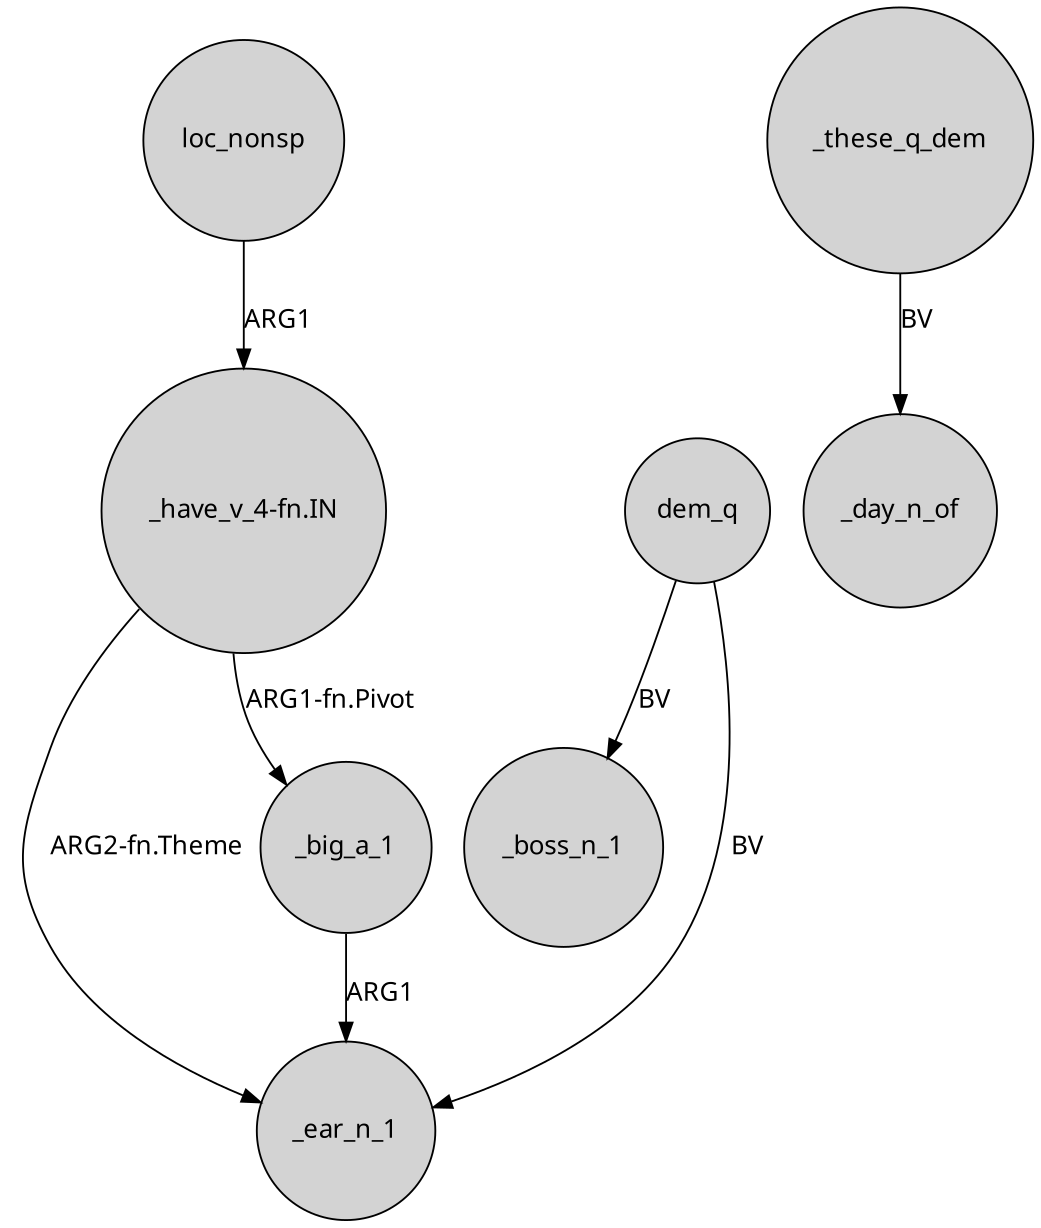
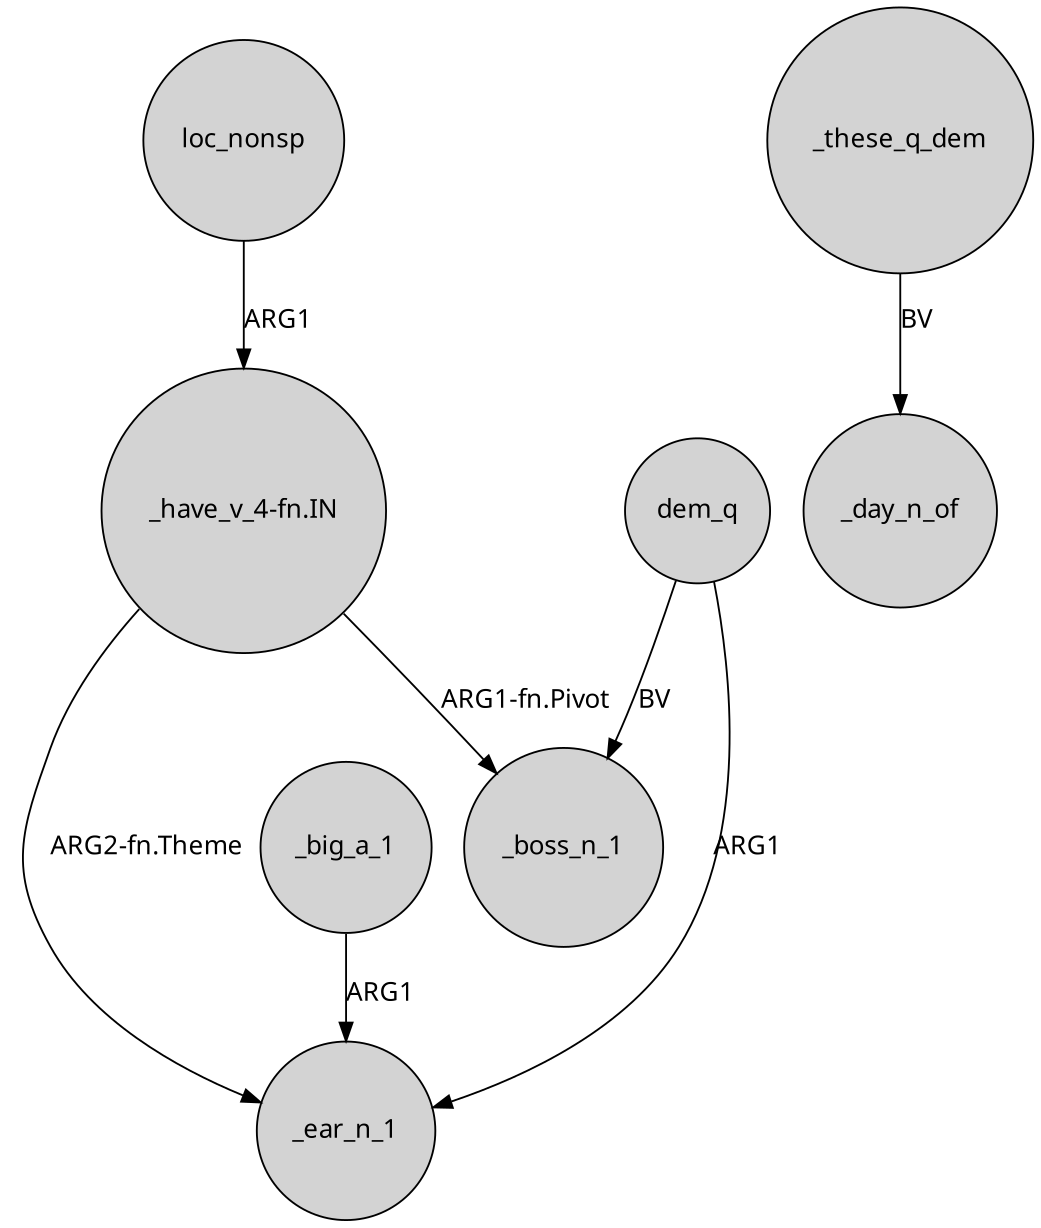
edge "_have_v_4-fn.IN" -> "_big_a_1": now "_have_v_4-fn.IN" -> "_boss_n_1"
edge "dem_q" -> "_ear_n_1": label "BV" -> "ARG1"
